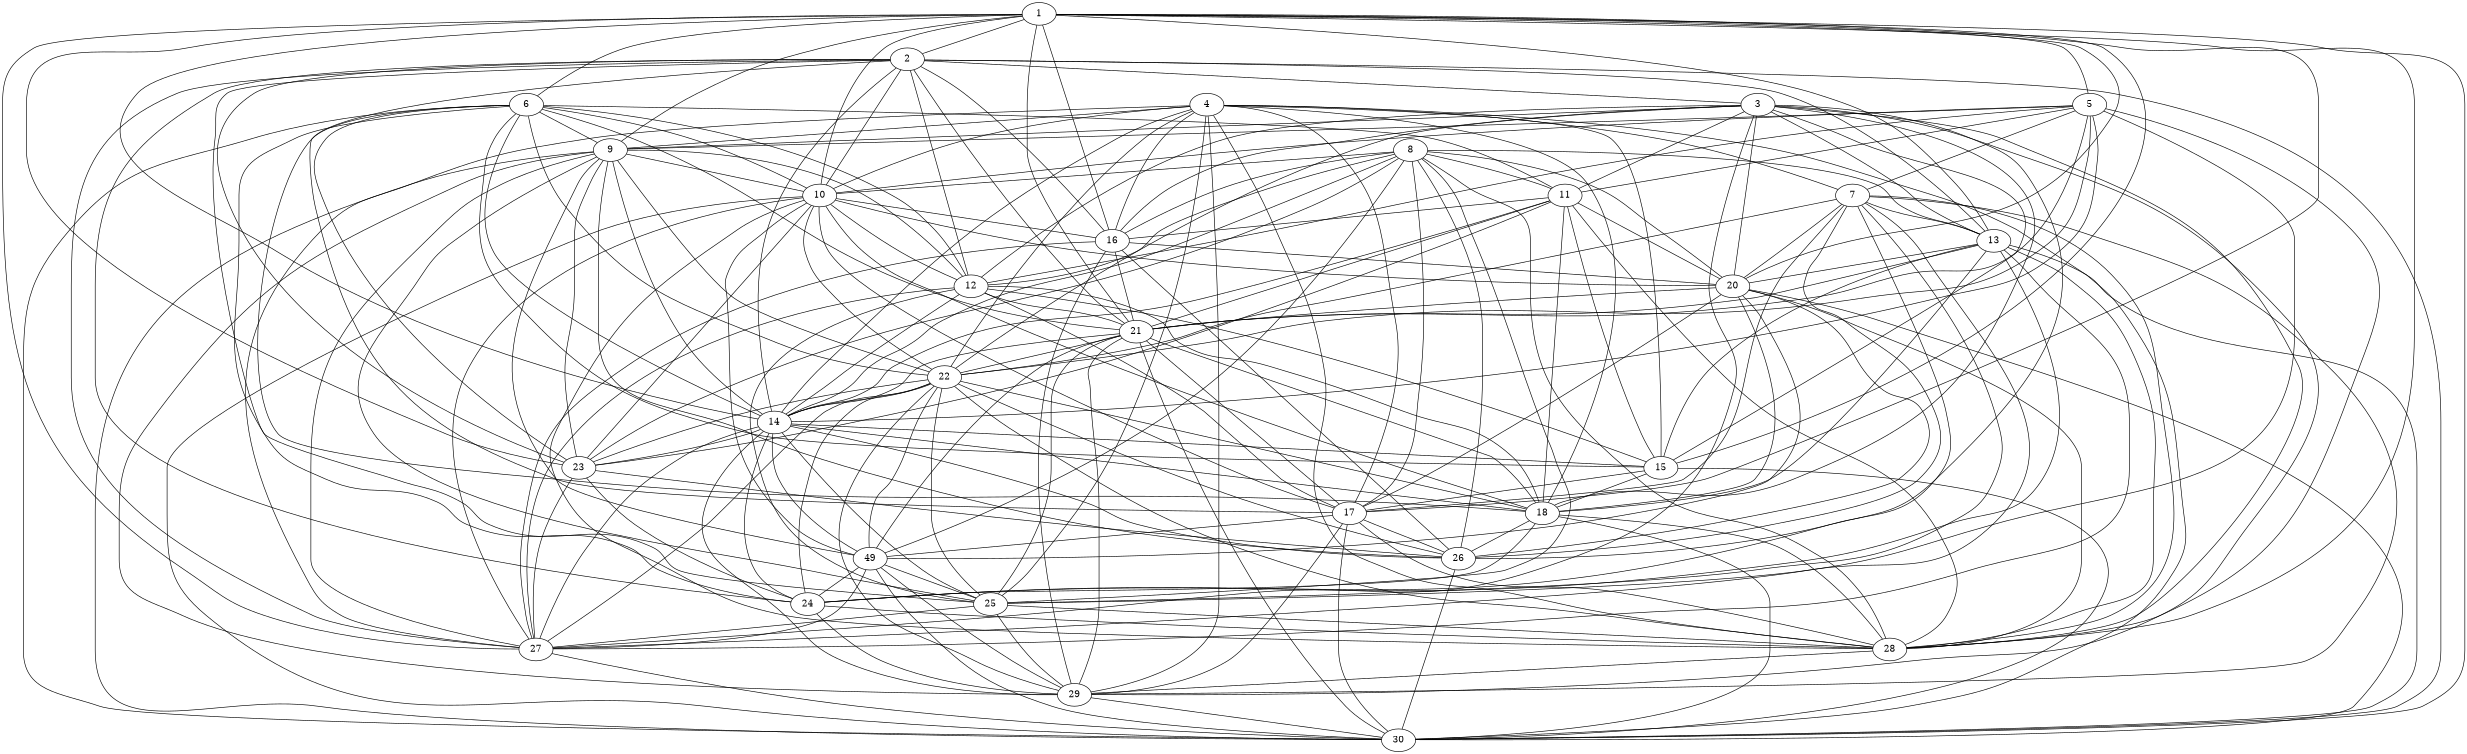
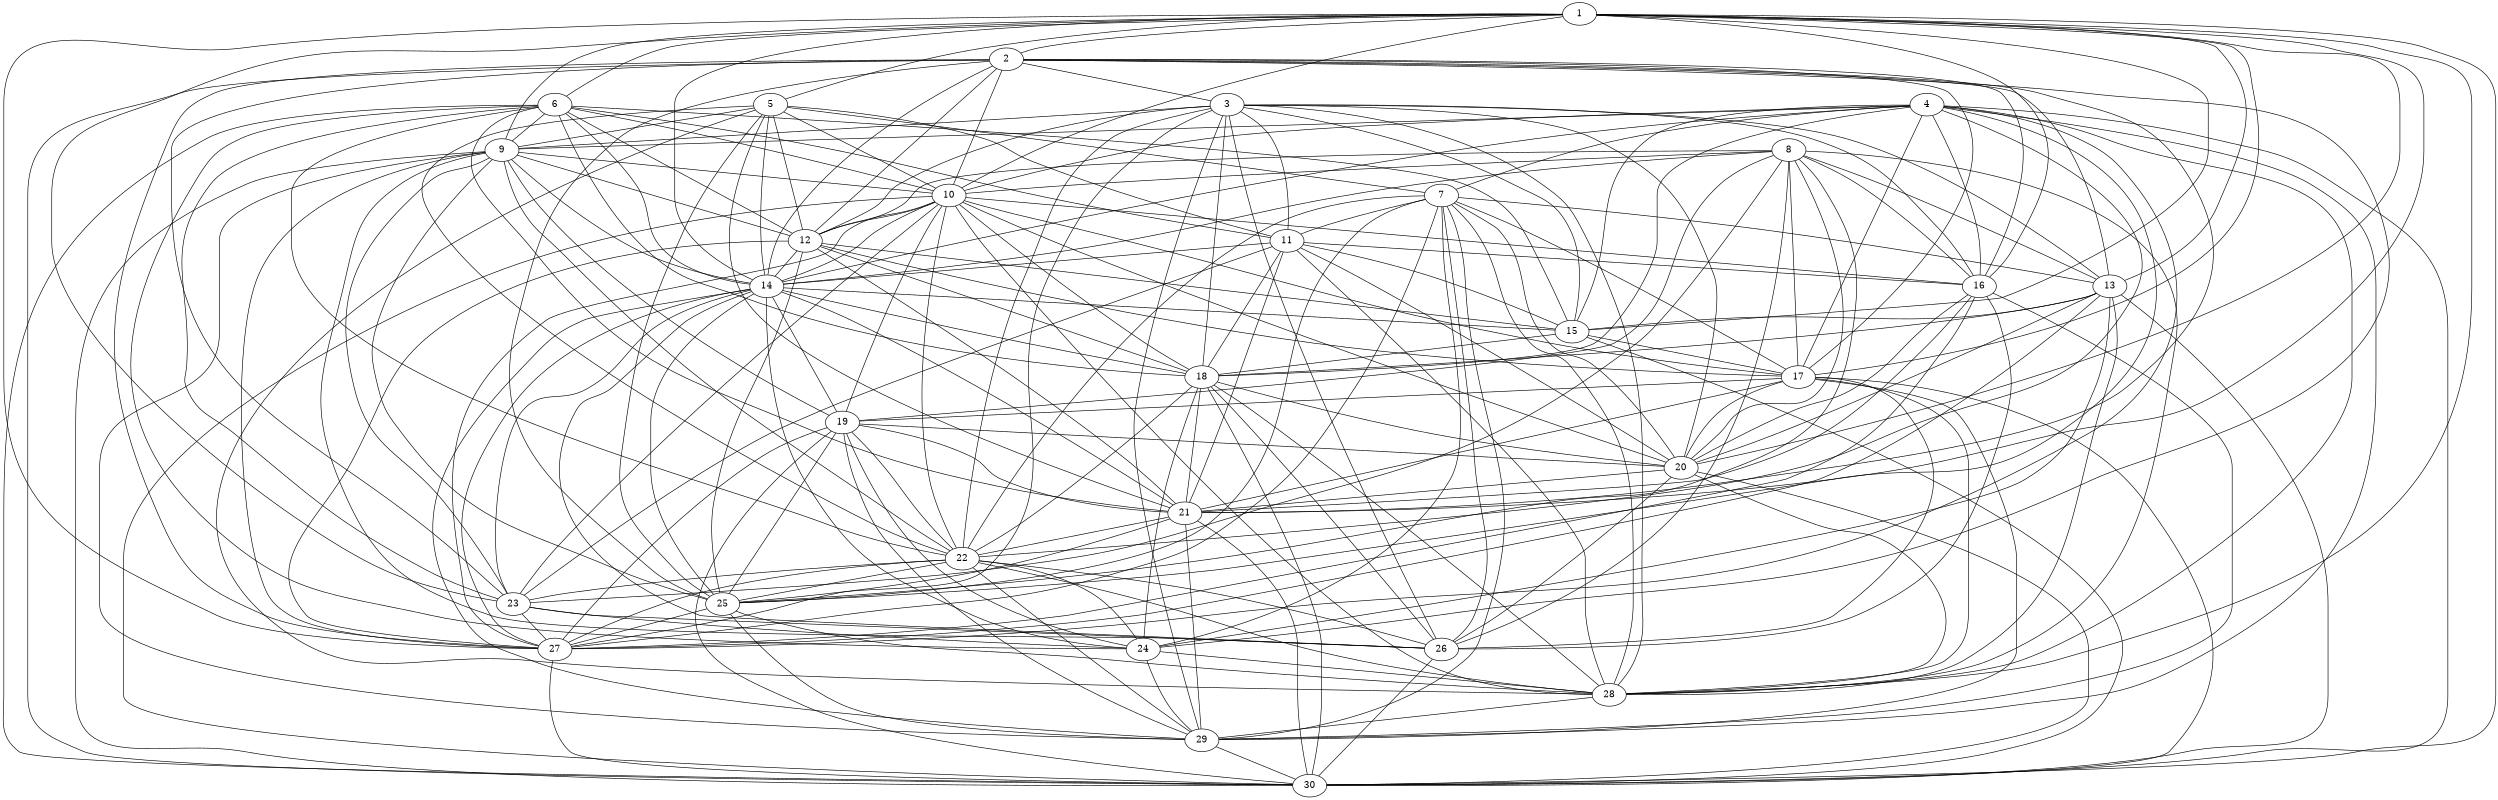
edge "8" -- "11": now "7" -- "11"
edge "13" -- "21": removed
edge "22" -- "14": now "10" -- "14"
node "49": label "49" -> "19"
